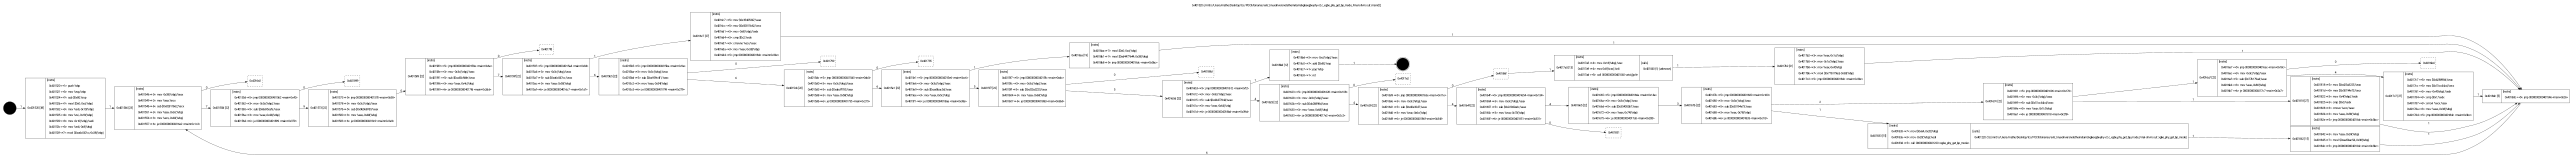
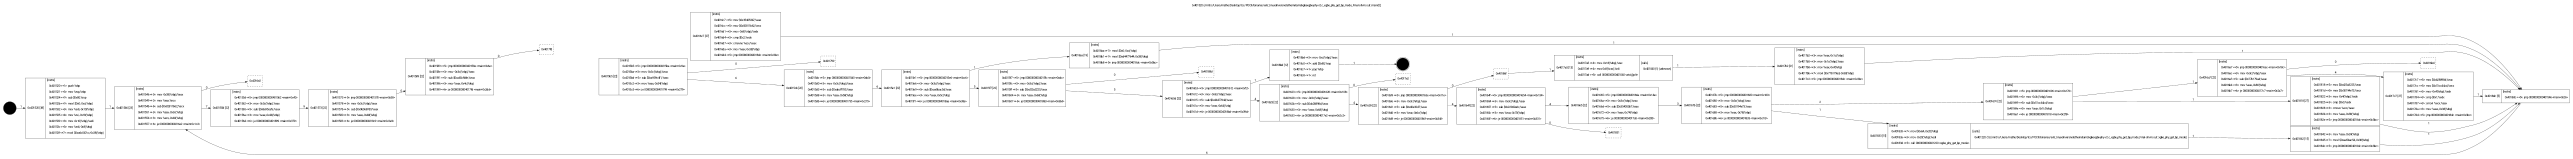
node "0x401735": removed
node "0x40159f [22]": removed
node "0x401899": removed
